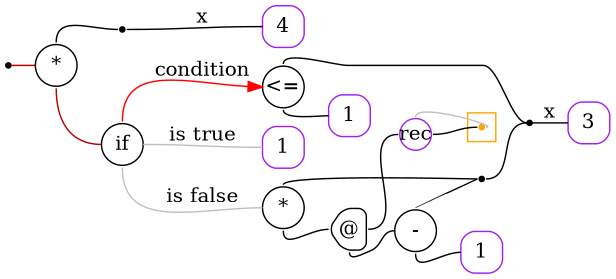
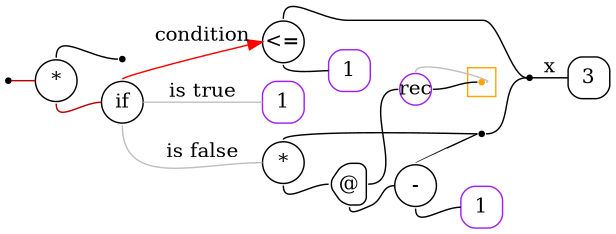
node "4": removed
node "3": color purple -> #000000
